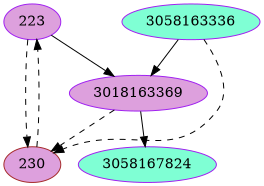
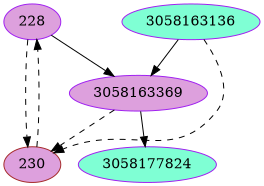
node "223": label "223" -> "228"
node "3058163336": label "3058163336" -> "3058163136"
node "3018163369": label "3018163369" -> "3058163369"
node "3058167824": label "3058167824" -> "3058177824"
